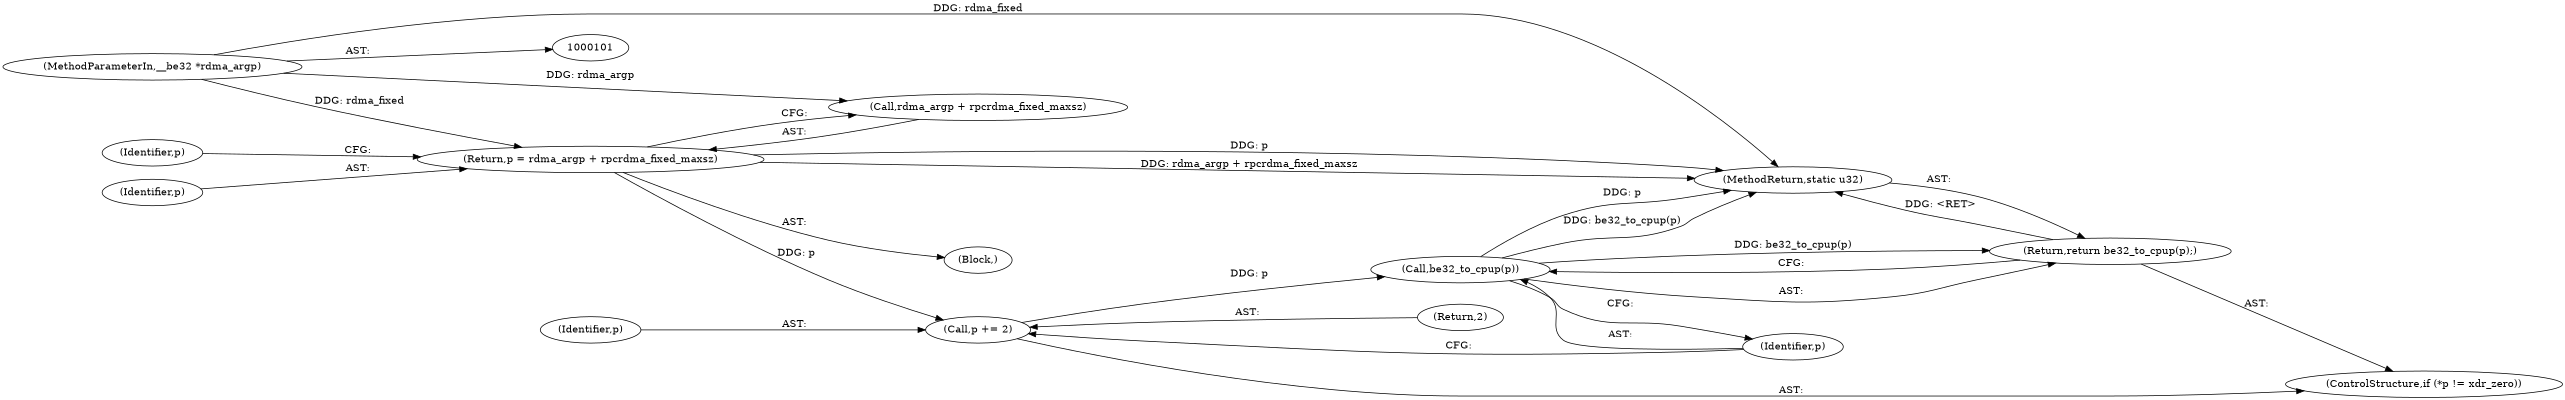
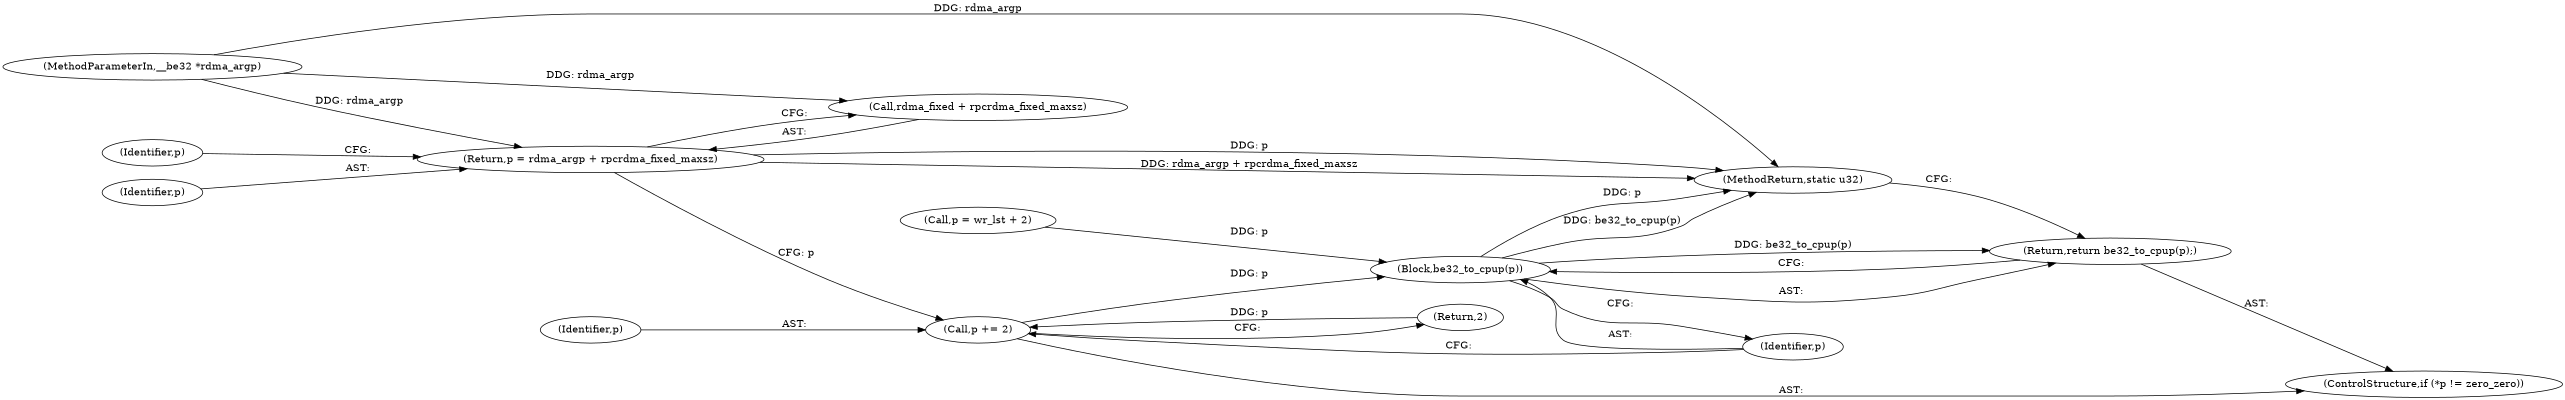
edge "(MethodParameterIn,__be32 *rdma_argp)" -> "(MethodReturn,static u32)": label "DDG: rdma_fixed" -> "DDG: rdma_argp"
node "1000101": removed
edge "(MethodParameterIn,__be32 *rdma_argp)" -> "(Return,p = rdma_argp + rpcrdma_fixed_maxsz)": label "DDG: rdma_fixed" -> "DDG: rdma_argp"
node "(Call,rdma_argp + rpcrdma_fixed_maxsz)": label "(Call,rdma_argp + rpcrdma_fixed_maxsz)" -> "(Call,rdma_fixed + rpcrdma_fixed_maxsz)"
edge "(MethodReturn,static u32)" -> "(Return,return be32_to_cpup(p);)": label "AST: " -> "CFG: "
edge "(Return,return be32_to_cpup(p);)" -> "(MethodReturn,static u32)": removed, label "DDG: <RET>"
node "(Call,p = wr_lst + 2)": added
edge "(Return,p = rdma_argp + rpcrdma_fixed_maxsz)" -> "(Call,p += 2)": label "DDG: p" -> "CFG: p"
node "(Block,)": removed
node "(Call,be32_to_cpup(p))": label "(Call,be32_to_cpup(p))" -> "(Block,be32_to_cpup(p))"
edge "(Return,2)" -> "(Call,p += 2)": label "AST: " -> "DDG: p"
edge "(Call,p += 2)" -> "(Return,2)": added, label "CFG:"
node "(ControlStructure,if (*p != xdr_zero))": label "(ControlStructure,if (*p != xdr_zero))" -> "(ControlStructure,if (*p != zero_zero))"
